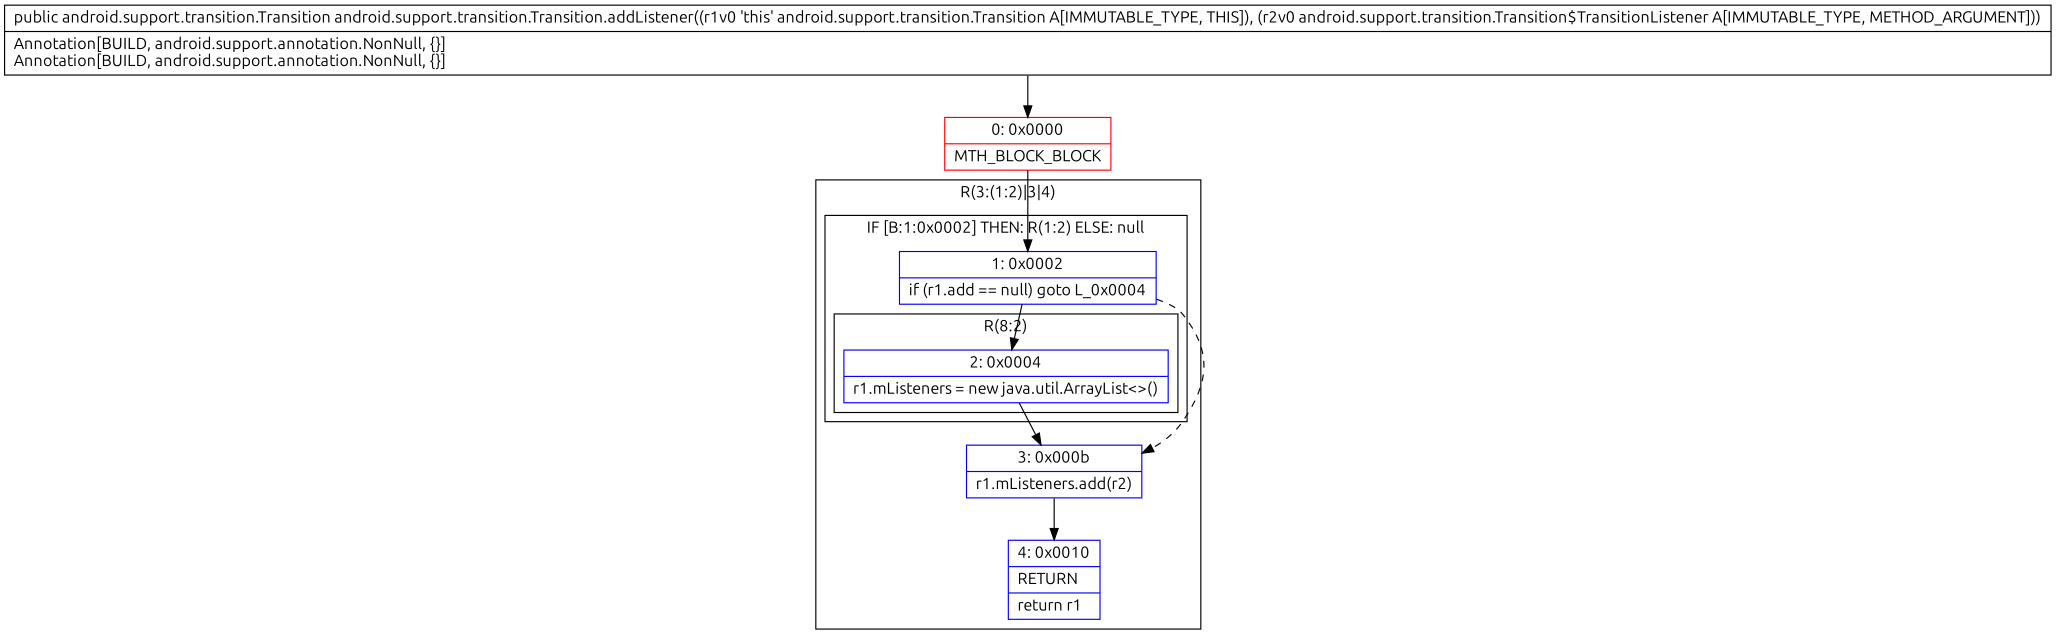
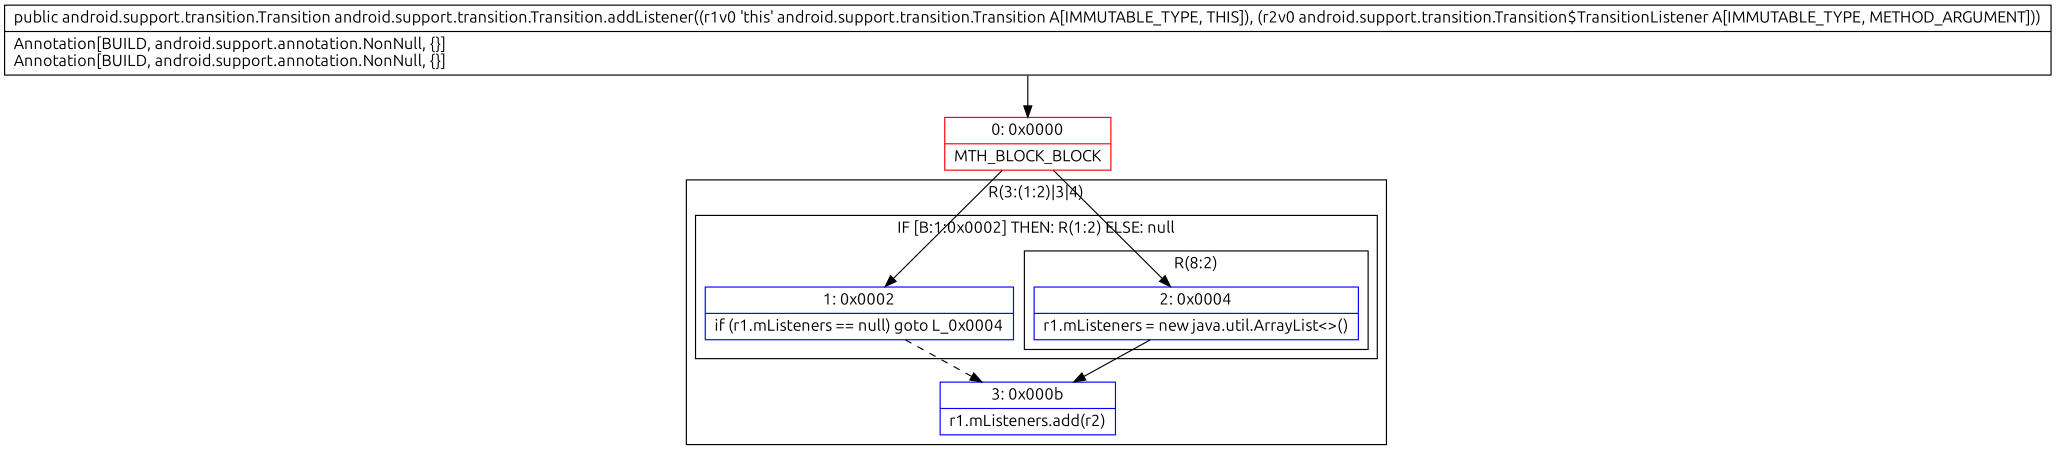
node "1: 0x0002": text "if (r1.add == null) goto L_0x0004" -> "if (r1.mListeners == null) goto L_0x0004"
edge "1: 0x0002" -> "2: 0x0004": now "0: 0x0000" -> "2: 0x0004"
node "4: 0x0010": removed
